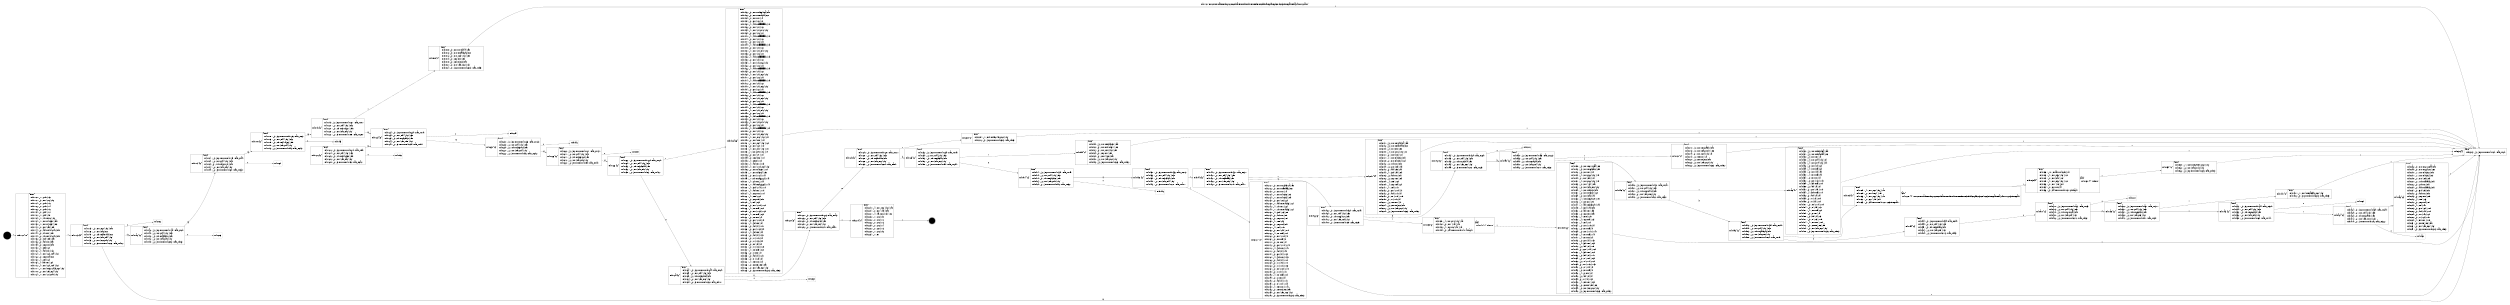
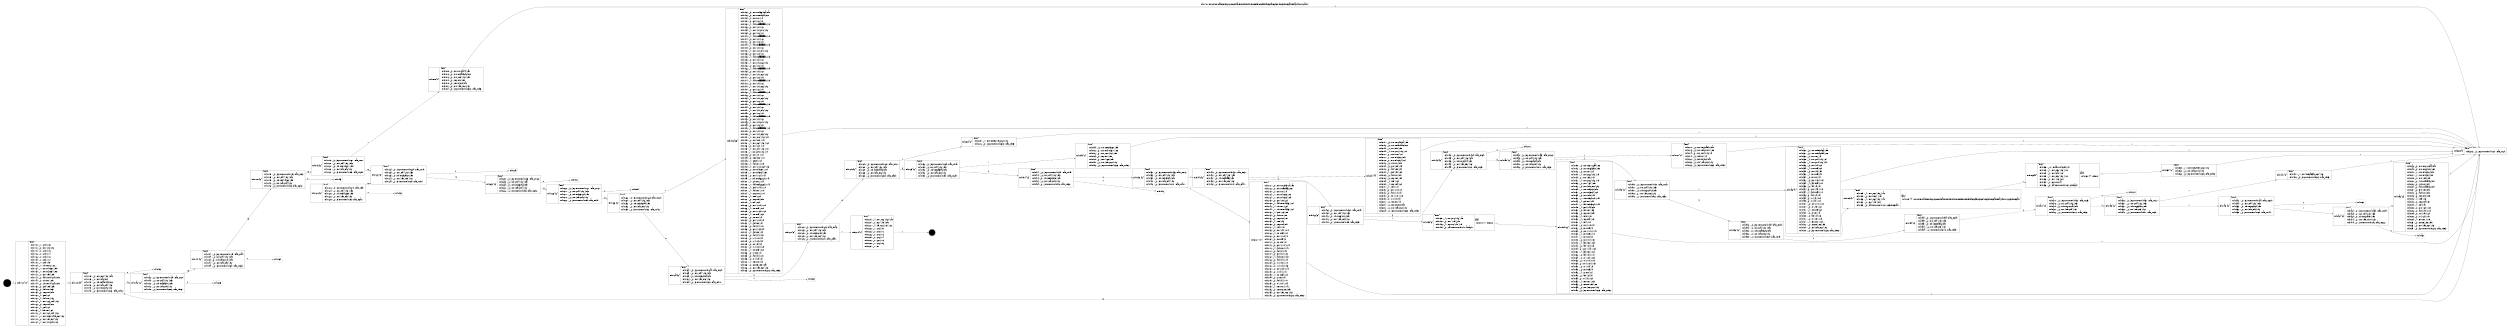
edge "0x40178b [29]" -> "0x402305 [5]": reversed
